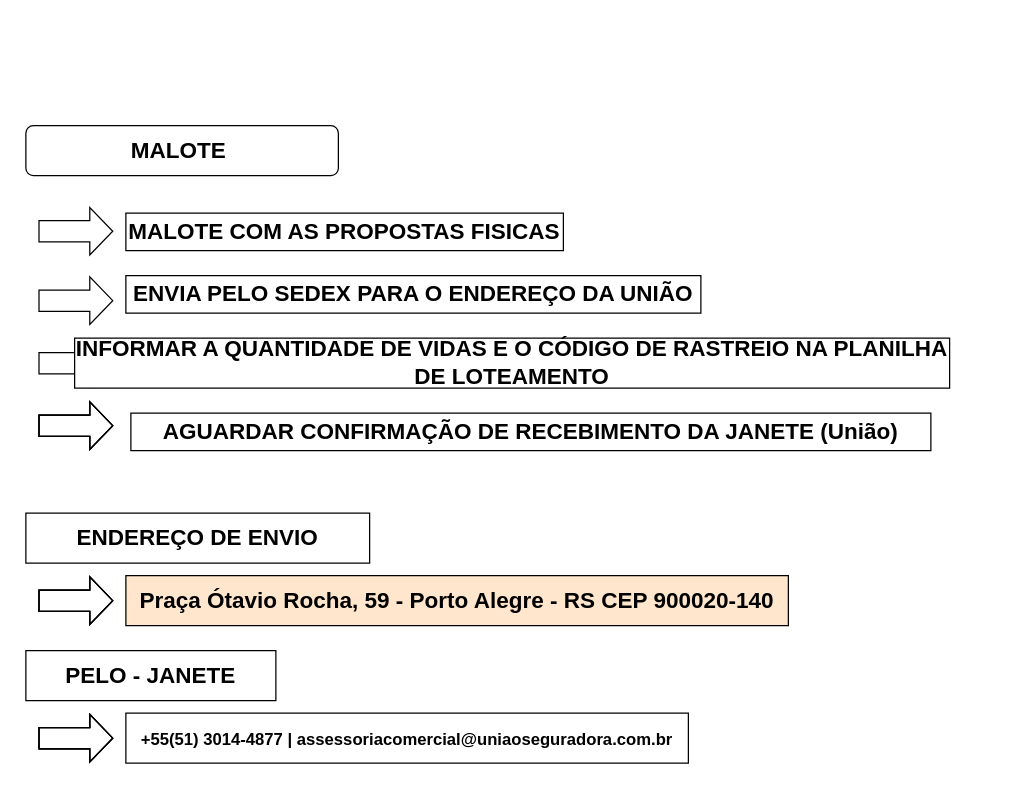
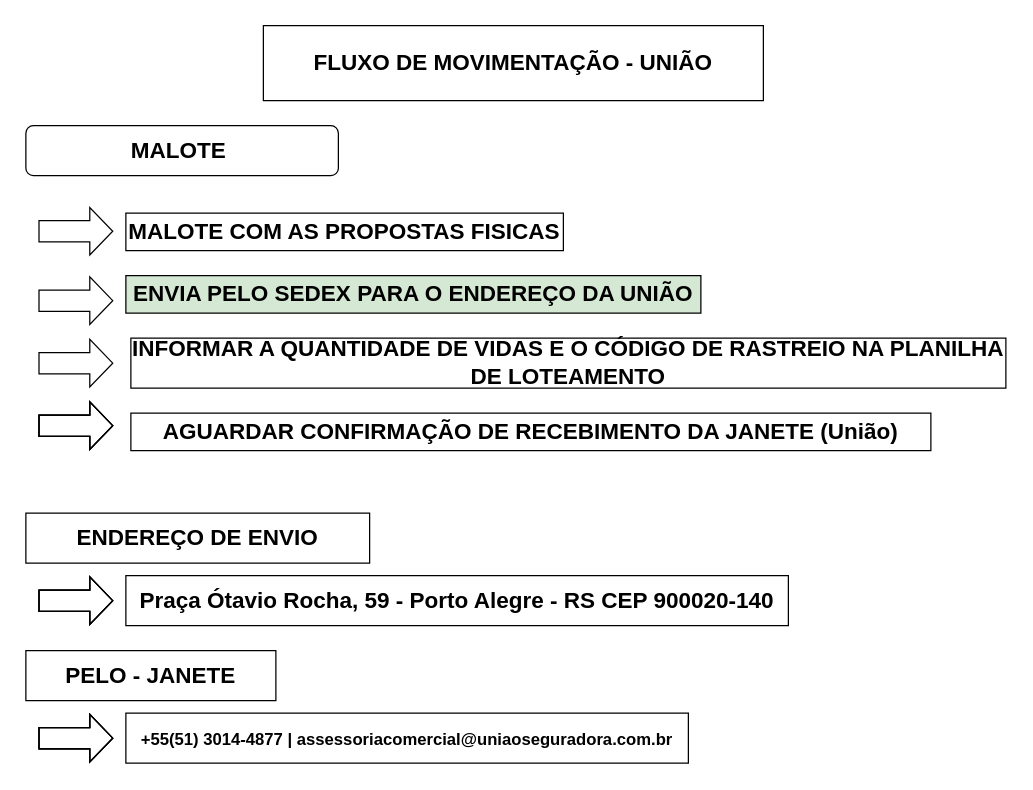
node "FLUXO DE MOVIMENTAÇÃO - UNIÃO": added
node "ENVIA PELO SEDEX PARA O ENDEREÇO DA UNIÃO": fillcolor #ffffff -> #d5e8d4
node "INFORMAR A QUANTIDADE DE VIDAS E O CÓDIGO DE RASTREIO NA PLANILHA DE LOTEAMENTO": moved (512, 363) -> (568, 363)
node "Praça Ótavio Rocha, 59 - Porto Alegre - RS CEP 900020-140": fillcolor #ffe6cc -> #ffffff
